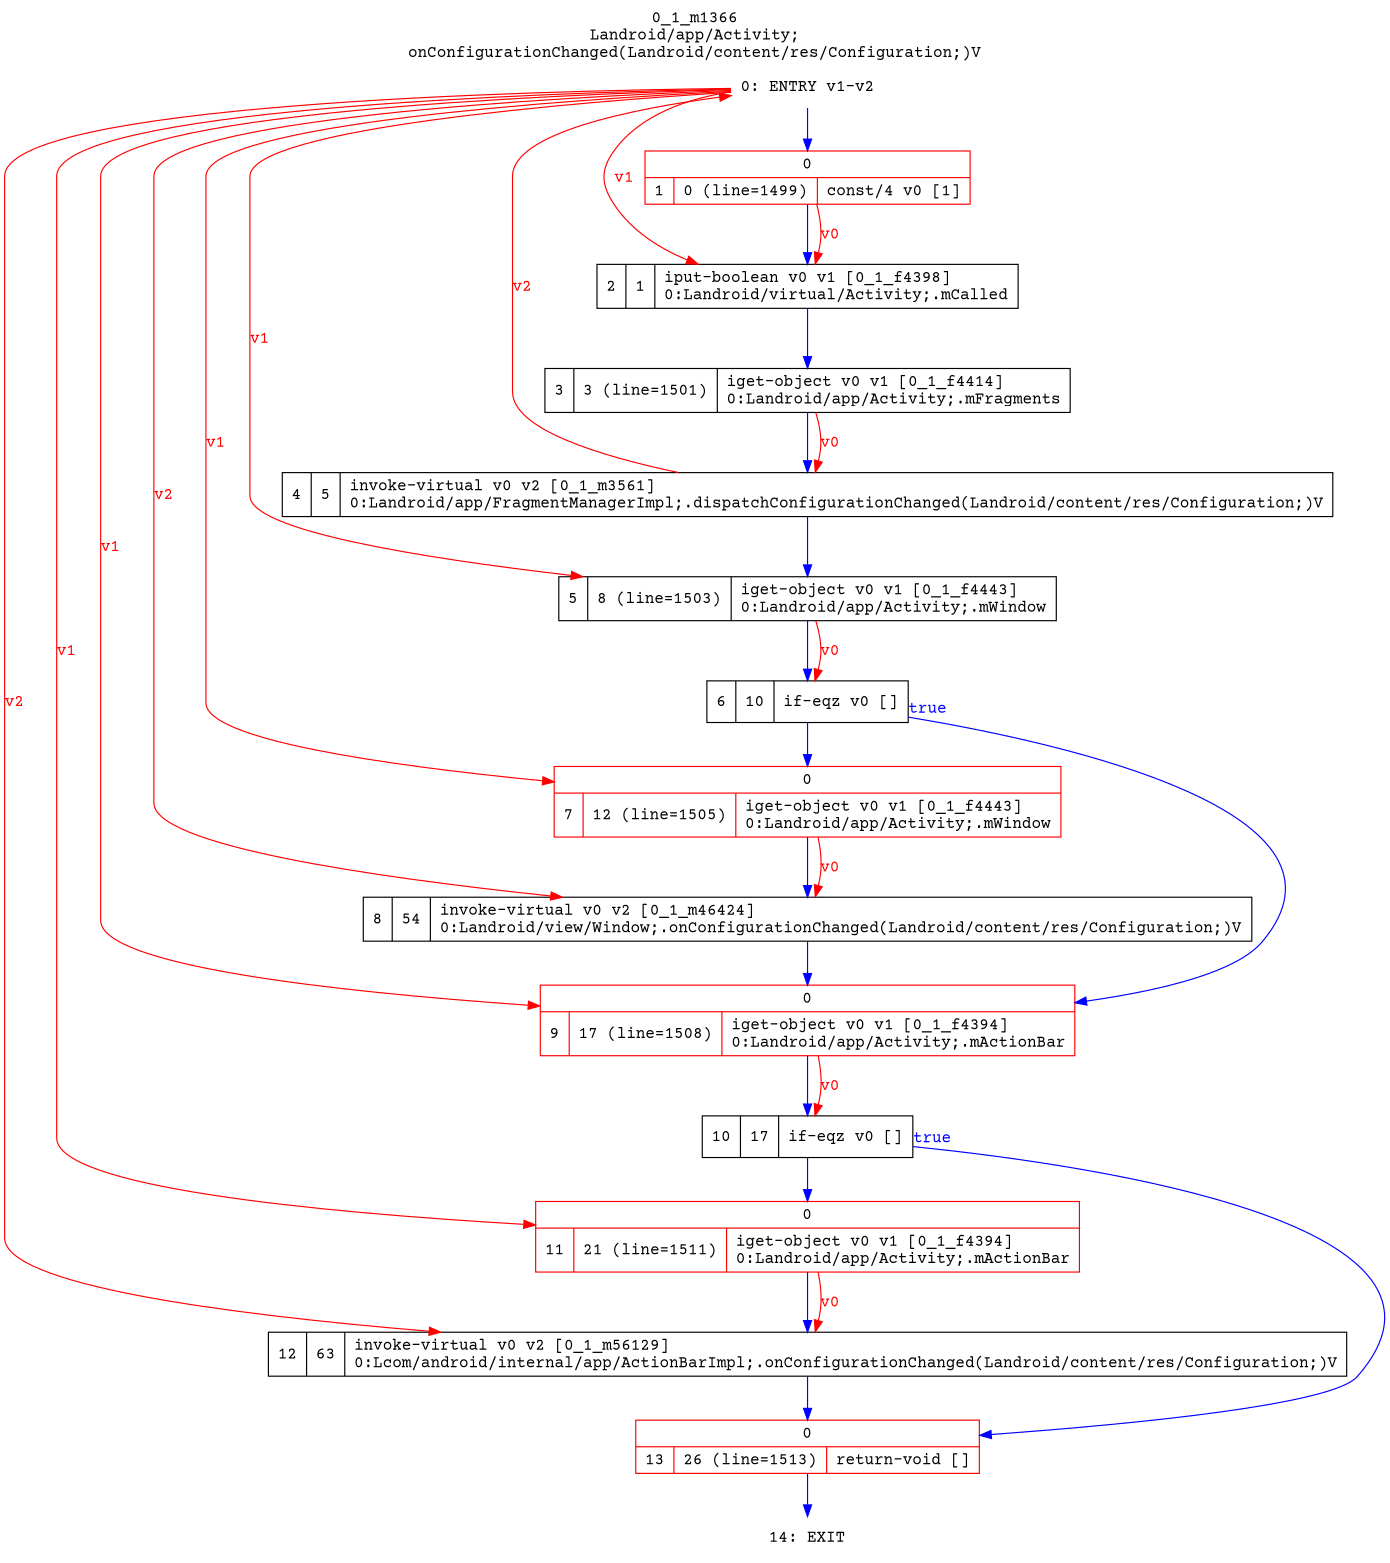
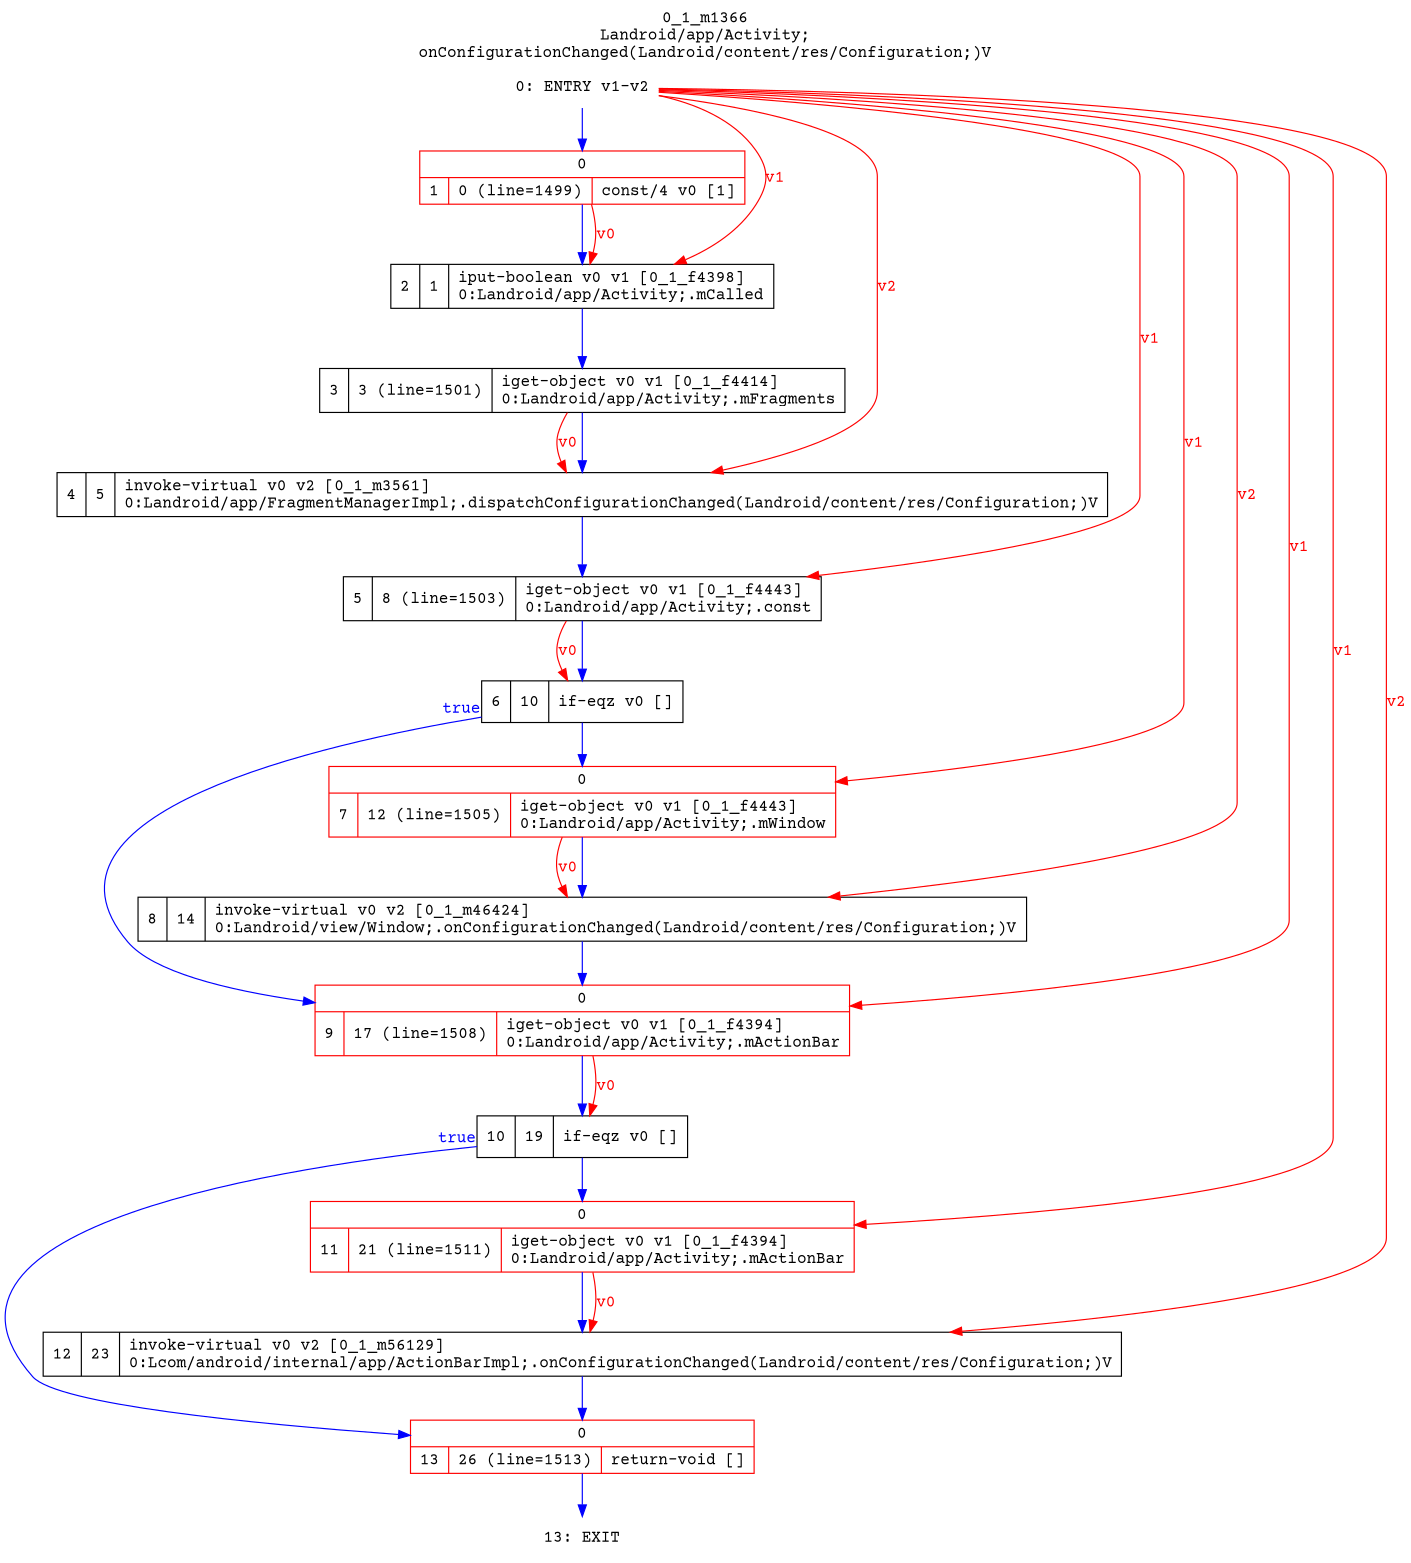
edge "4" -> "0: ENTRY v1-v2": reversed
node "2": text "0:Landroid/virtual/Activity;.mCalled" -> "0:Landroid/app/Activity;.mCalled"
node "5": text "0:Landroid/app/Activity;.mWindow" -> "0:Landroid/app/Activity;.const"
node "8": text "54" -> "14"
node "10": text "17" -> "19"
node "12": text "63" -> "23"
node "14: EXIT": label "14: EXIT" -> "13: EXIT"
